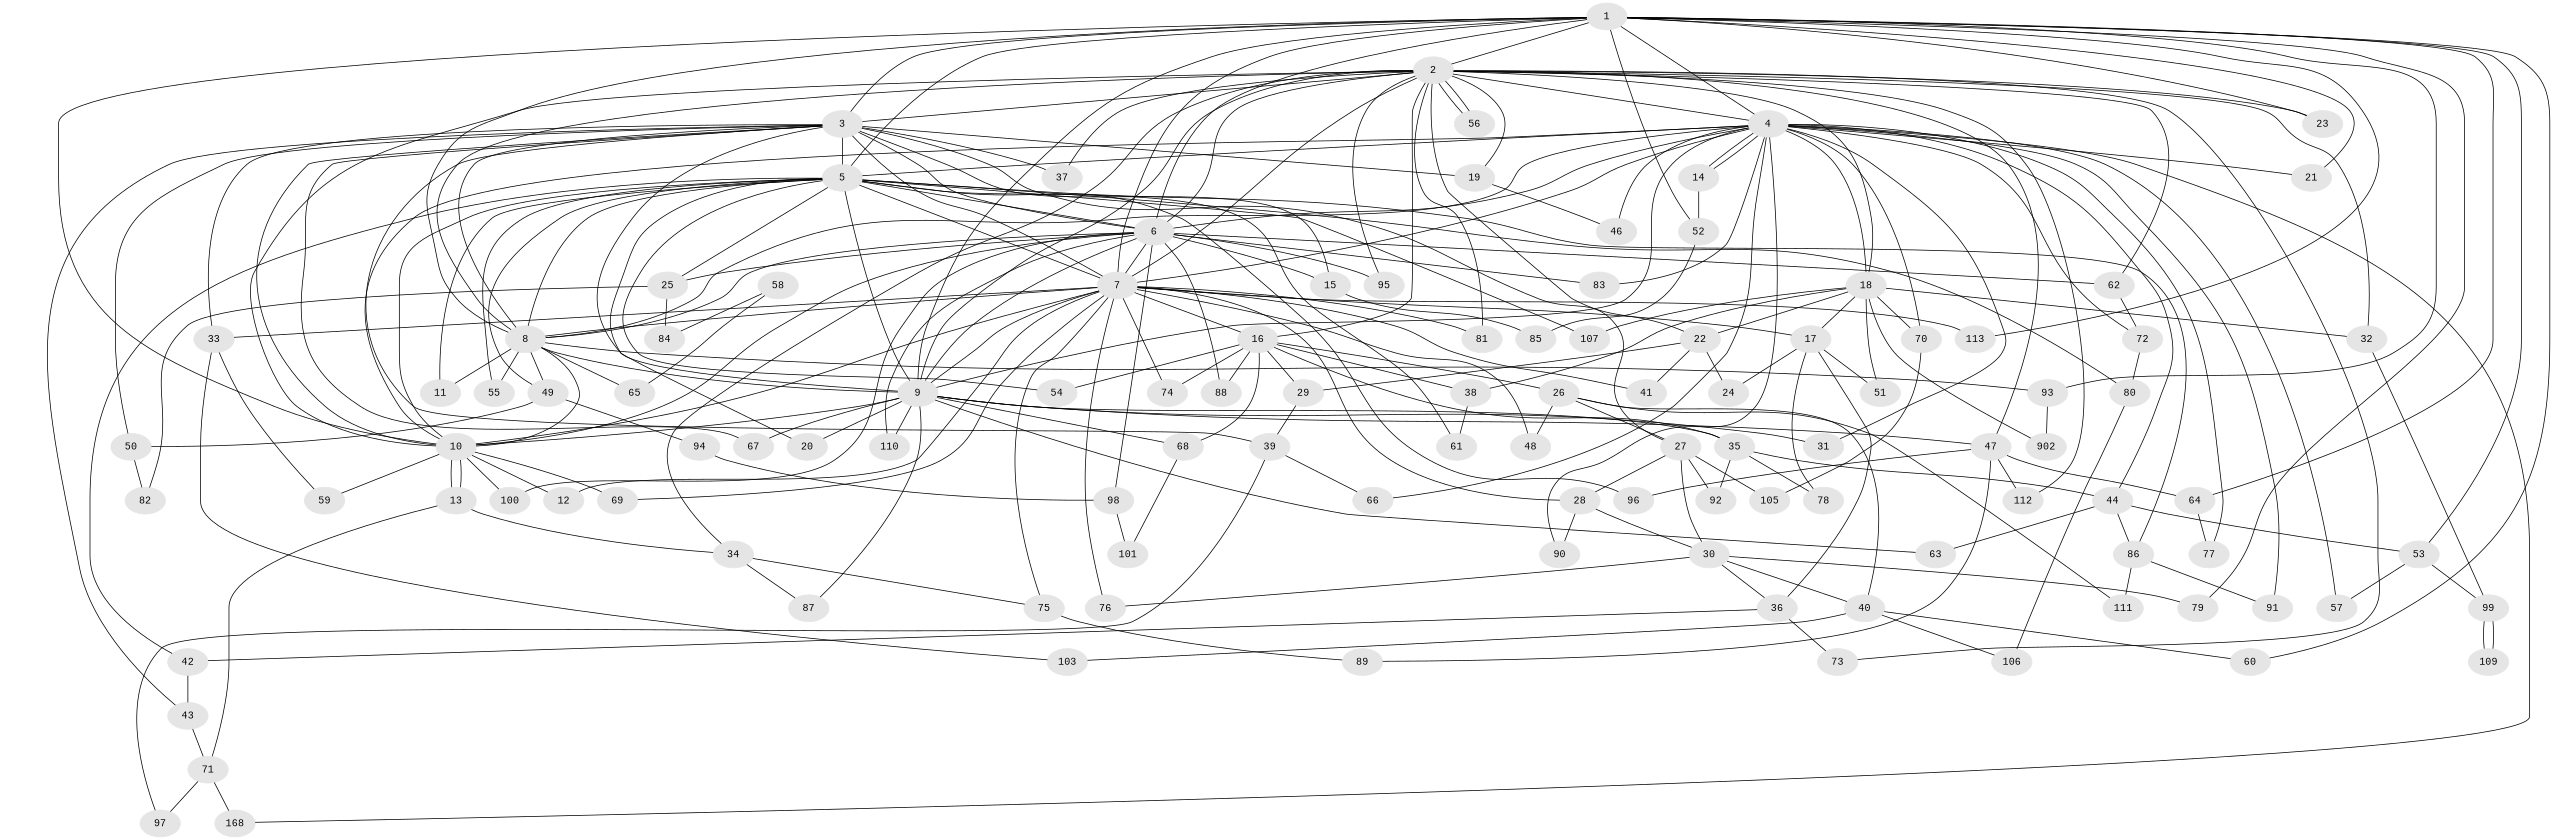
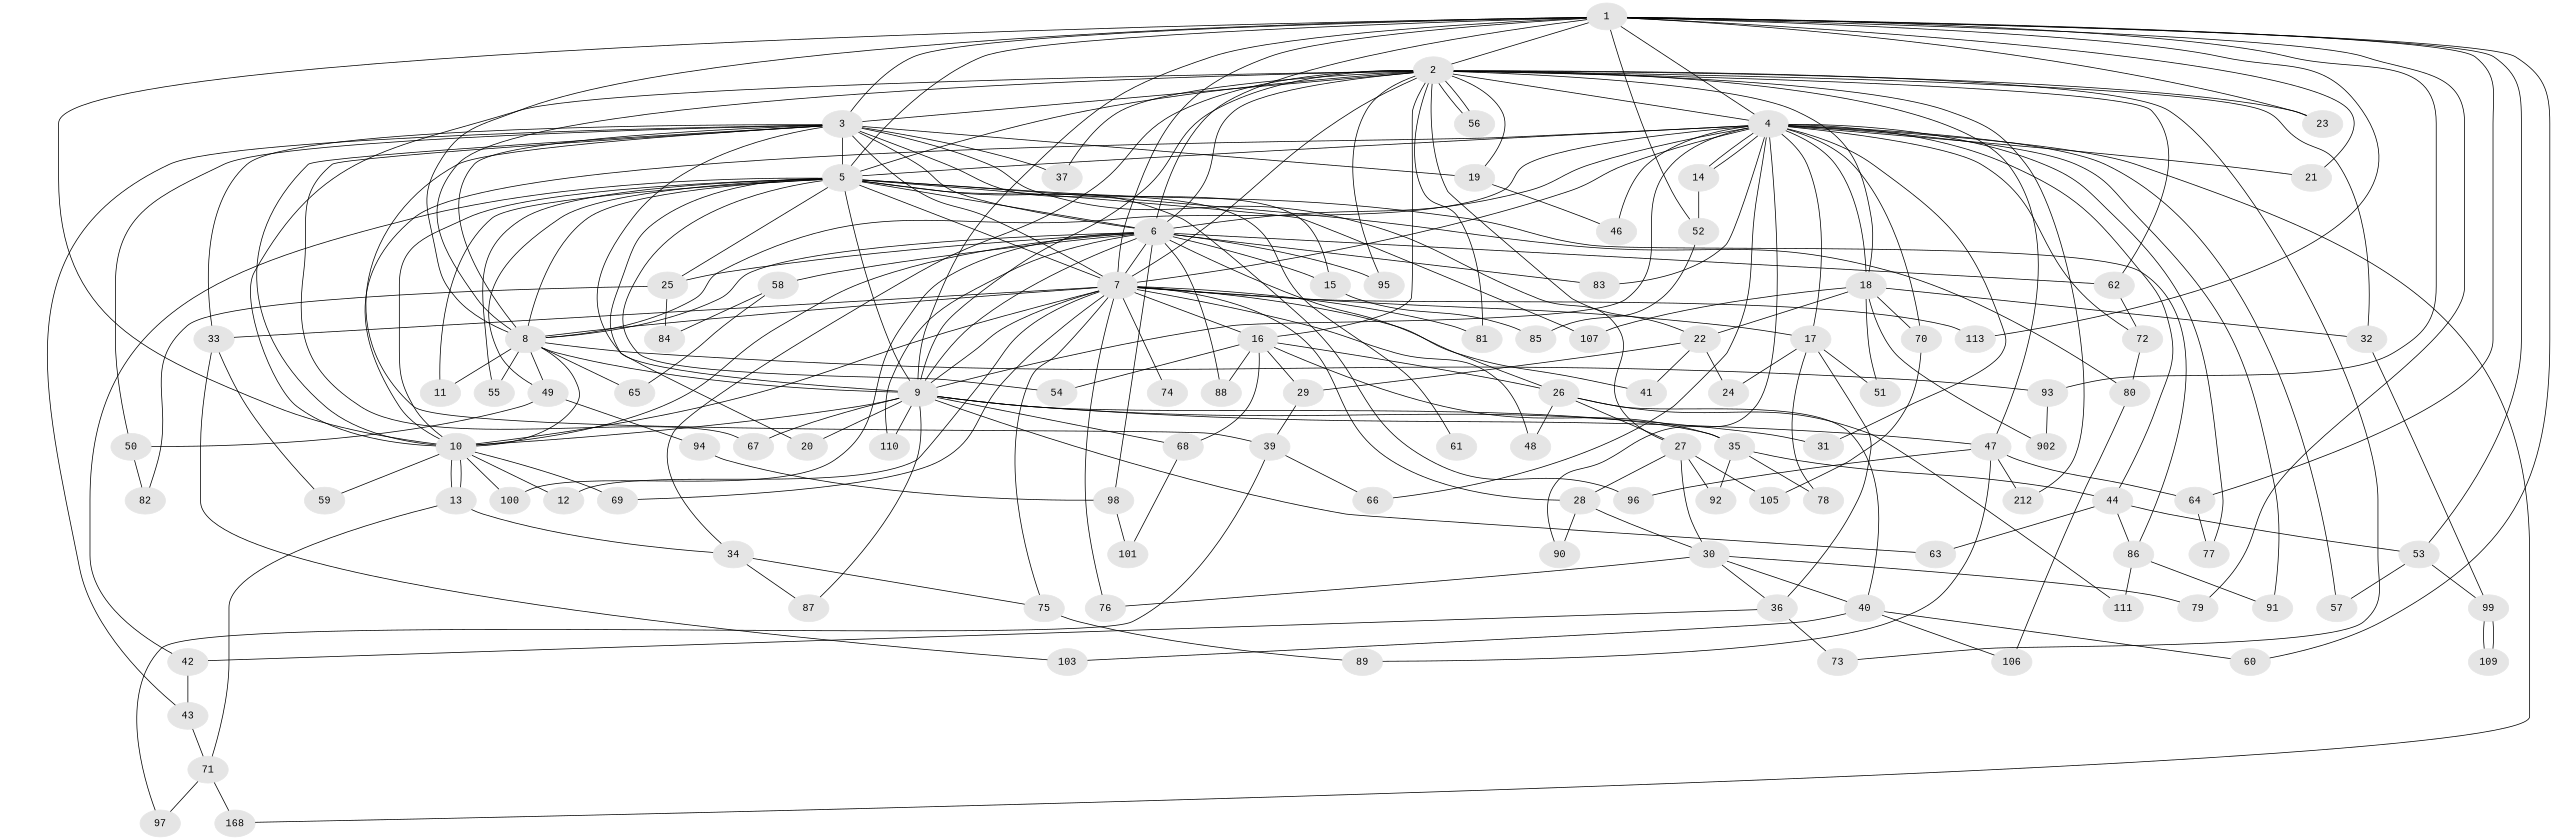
edge "2" -- "5": added
edge "6" -- "58": added
edge "6" -- "26": added
edge "18" -- "17": now "4" -- "17"
edge "16" -- "74": removed
node "38": removed
node "112": label "112" -> "212"
